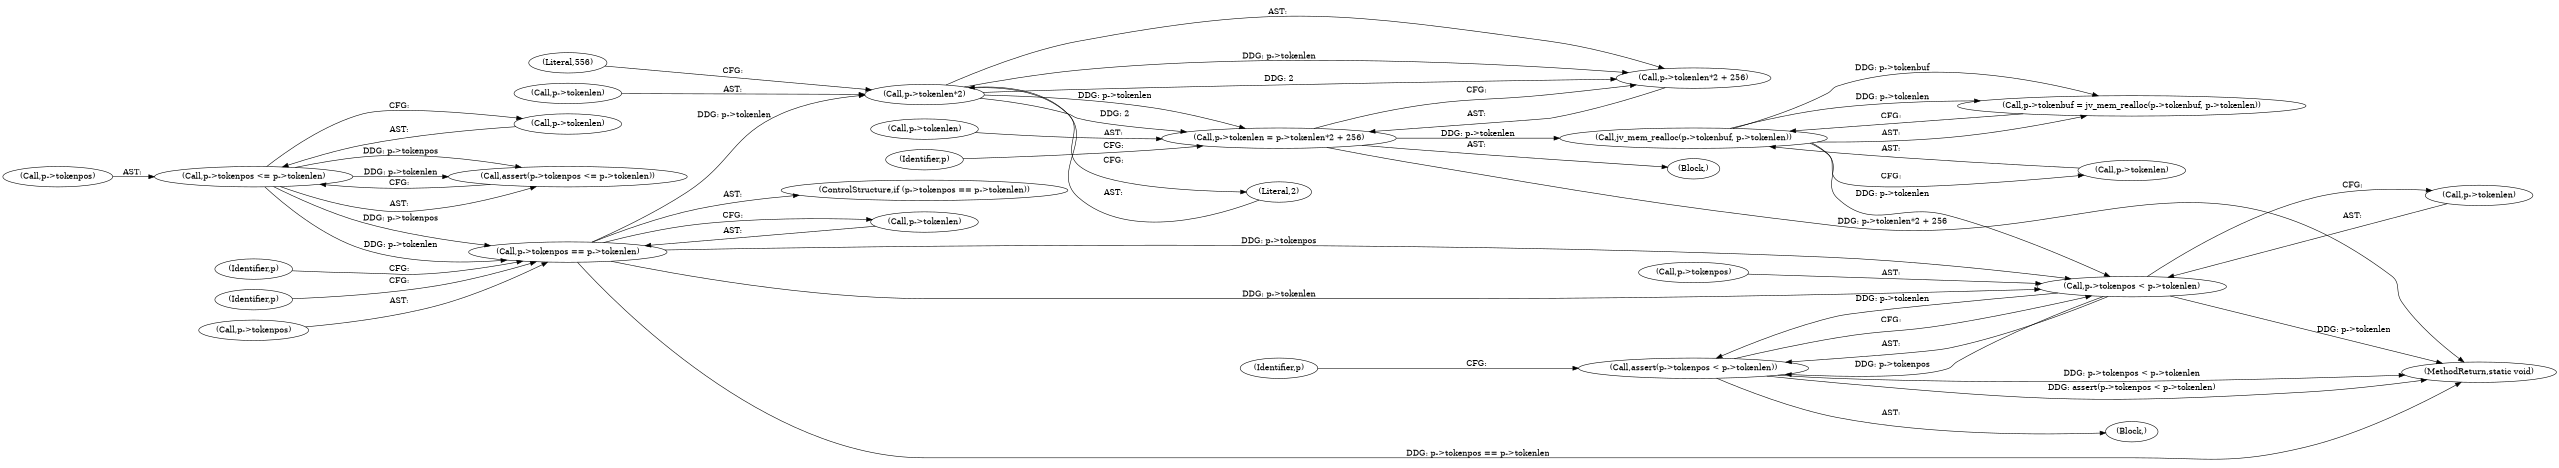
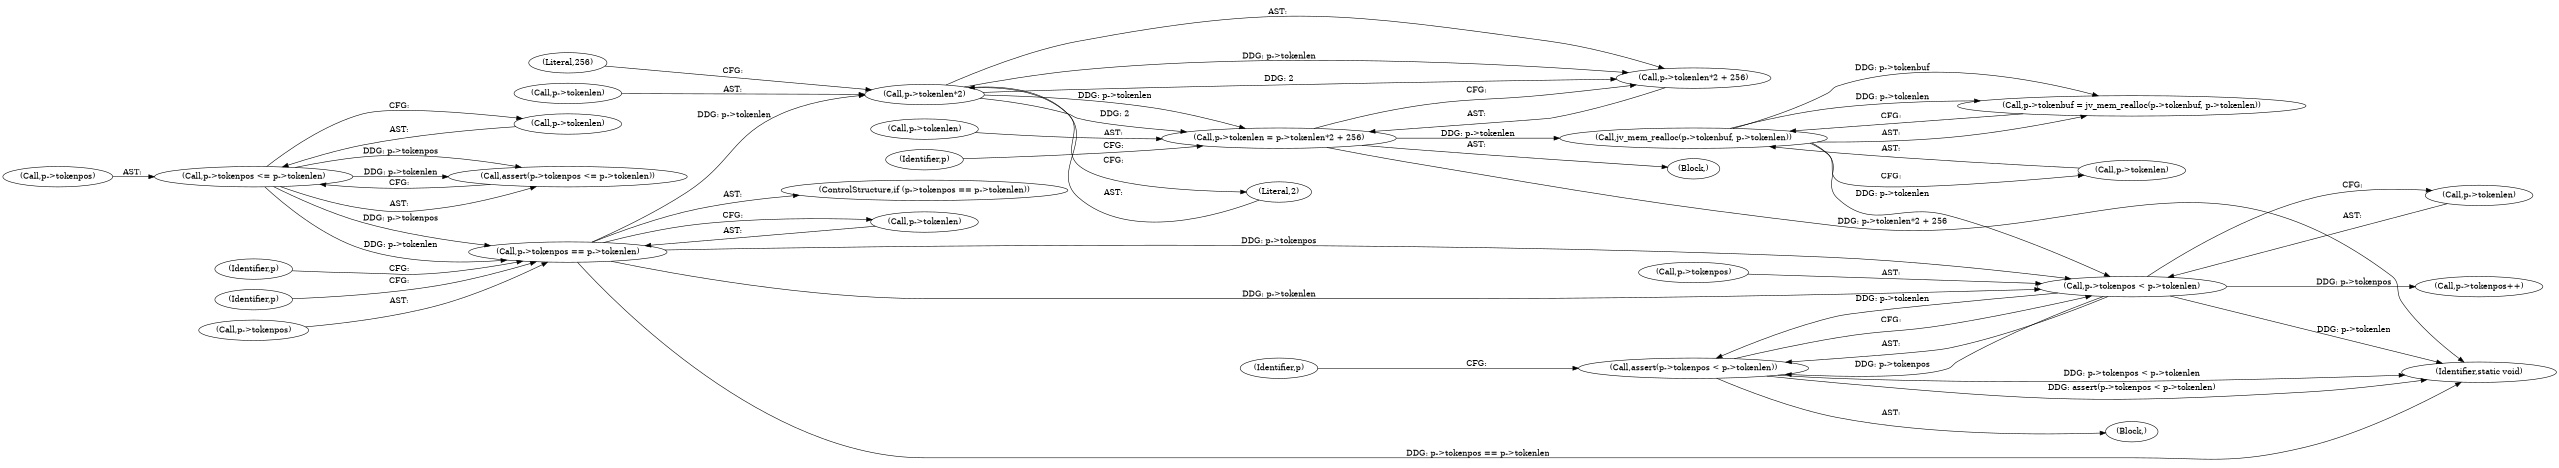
node "(Literal,556)": label "(Literal,556)" -> "(Literal,256)"
node "(Call,p->tokenpos++)": added
node "(MethodReturn,static void)": label "(MethodReturn,static void)" -> "(Identifier,static void)"
